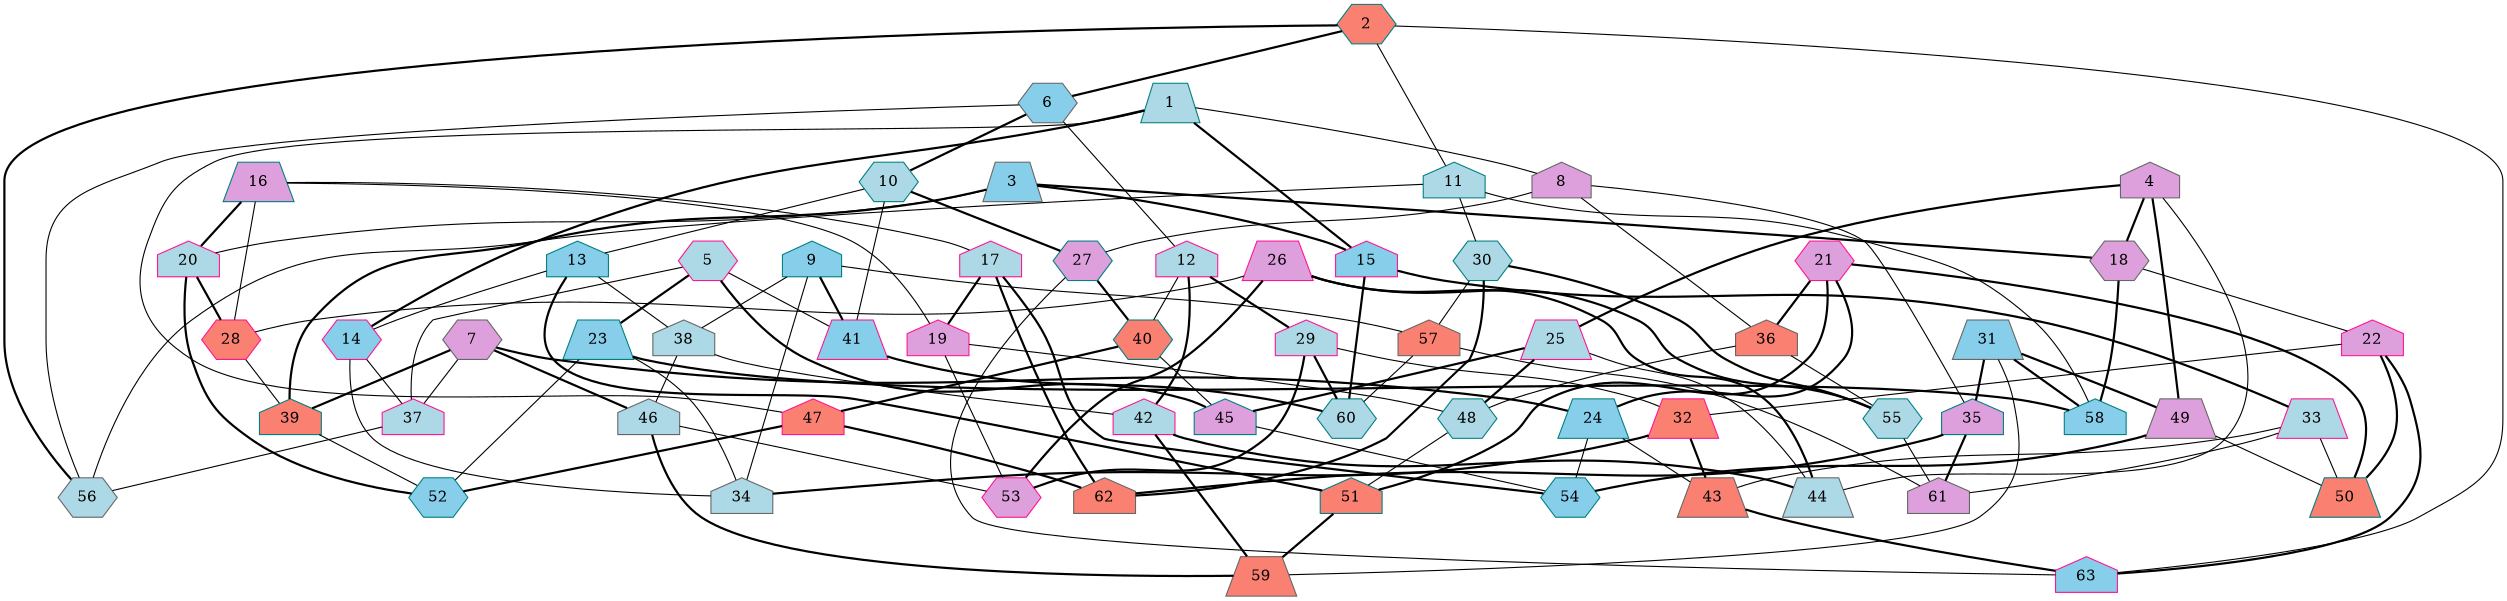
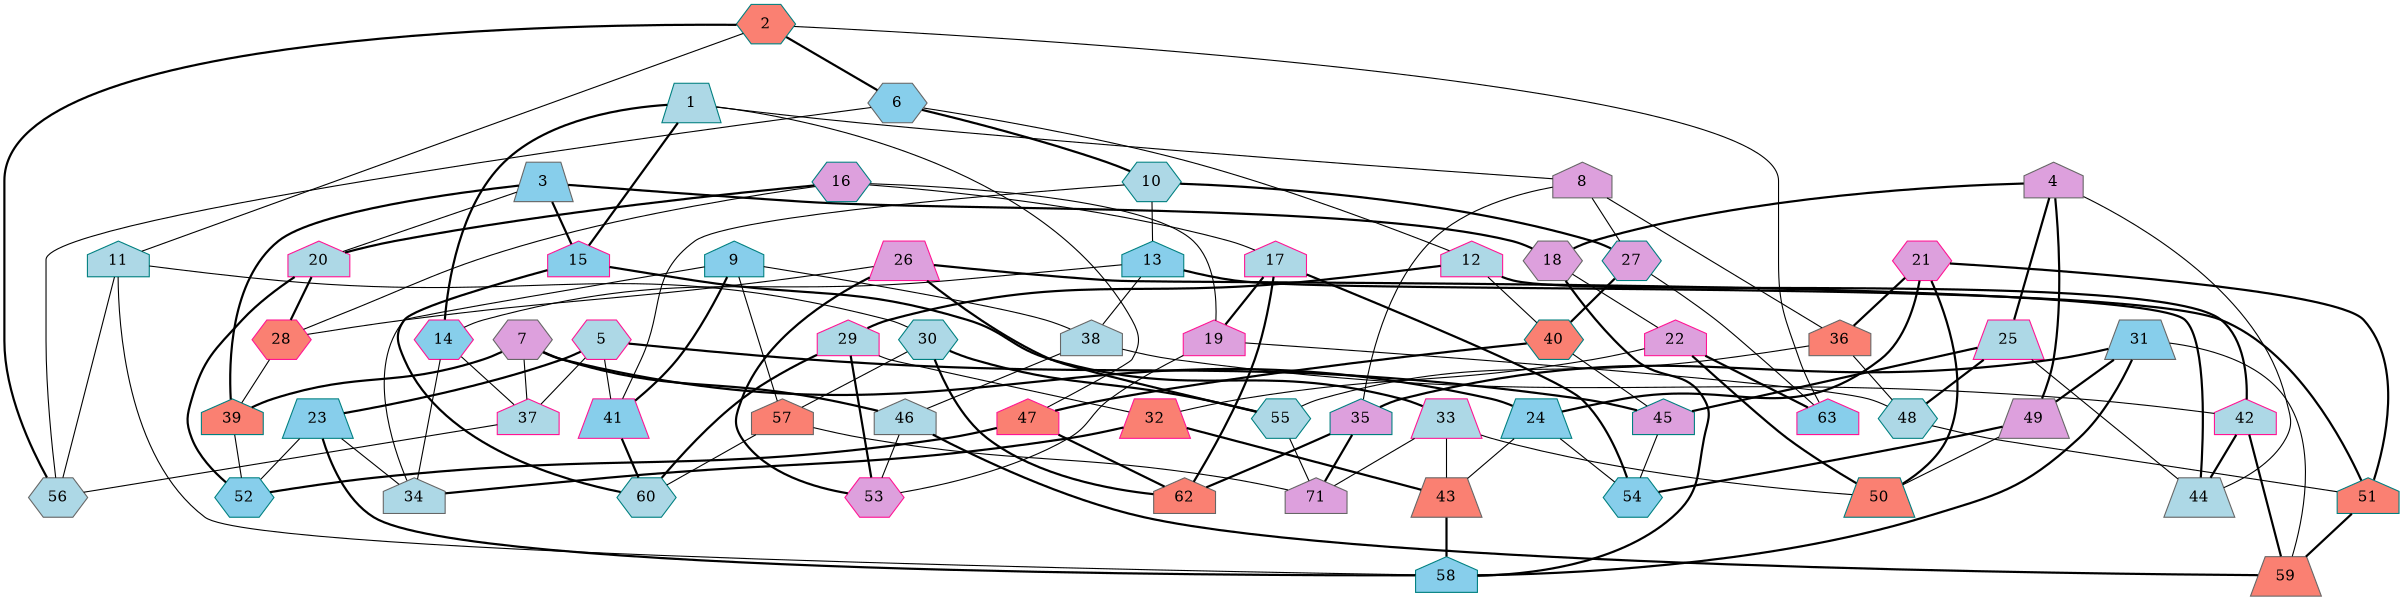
node "16": shape trapezium -> hexagon
node "61": label "61" -> "71"
edge "43" -- "63": now "43" -- "58"
